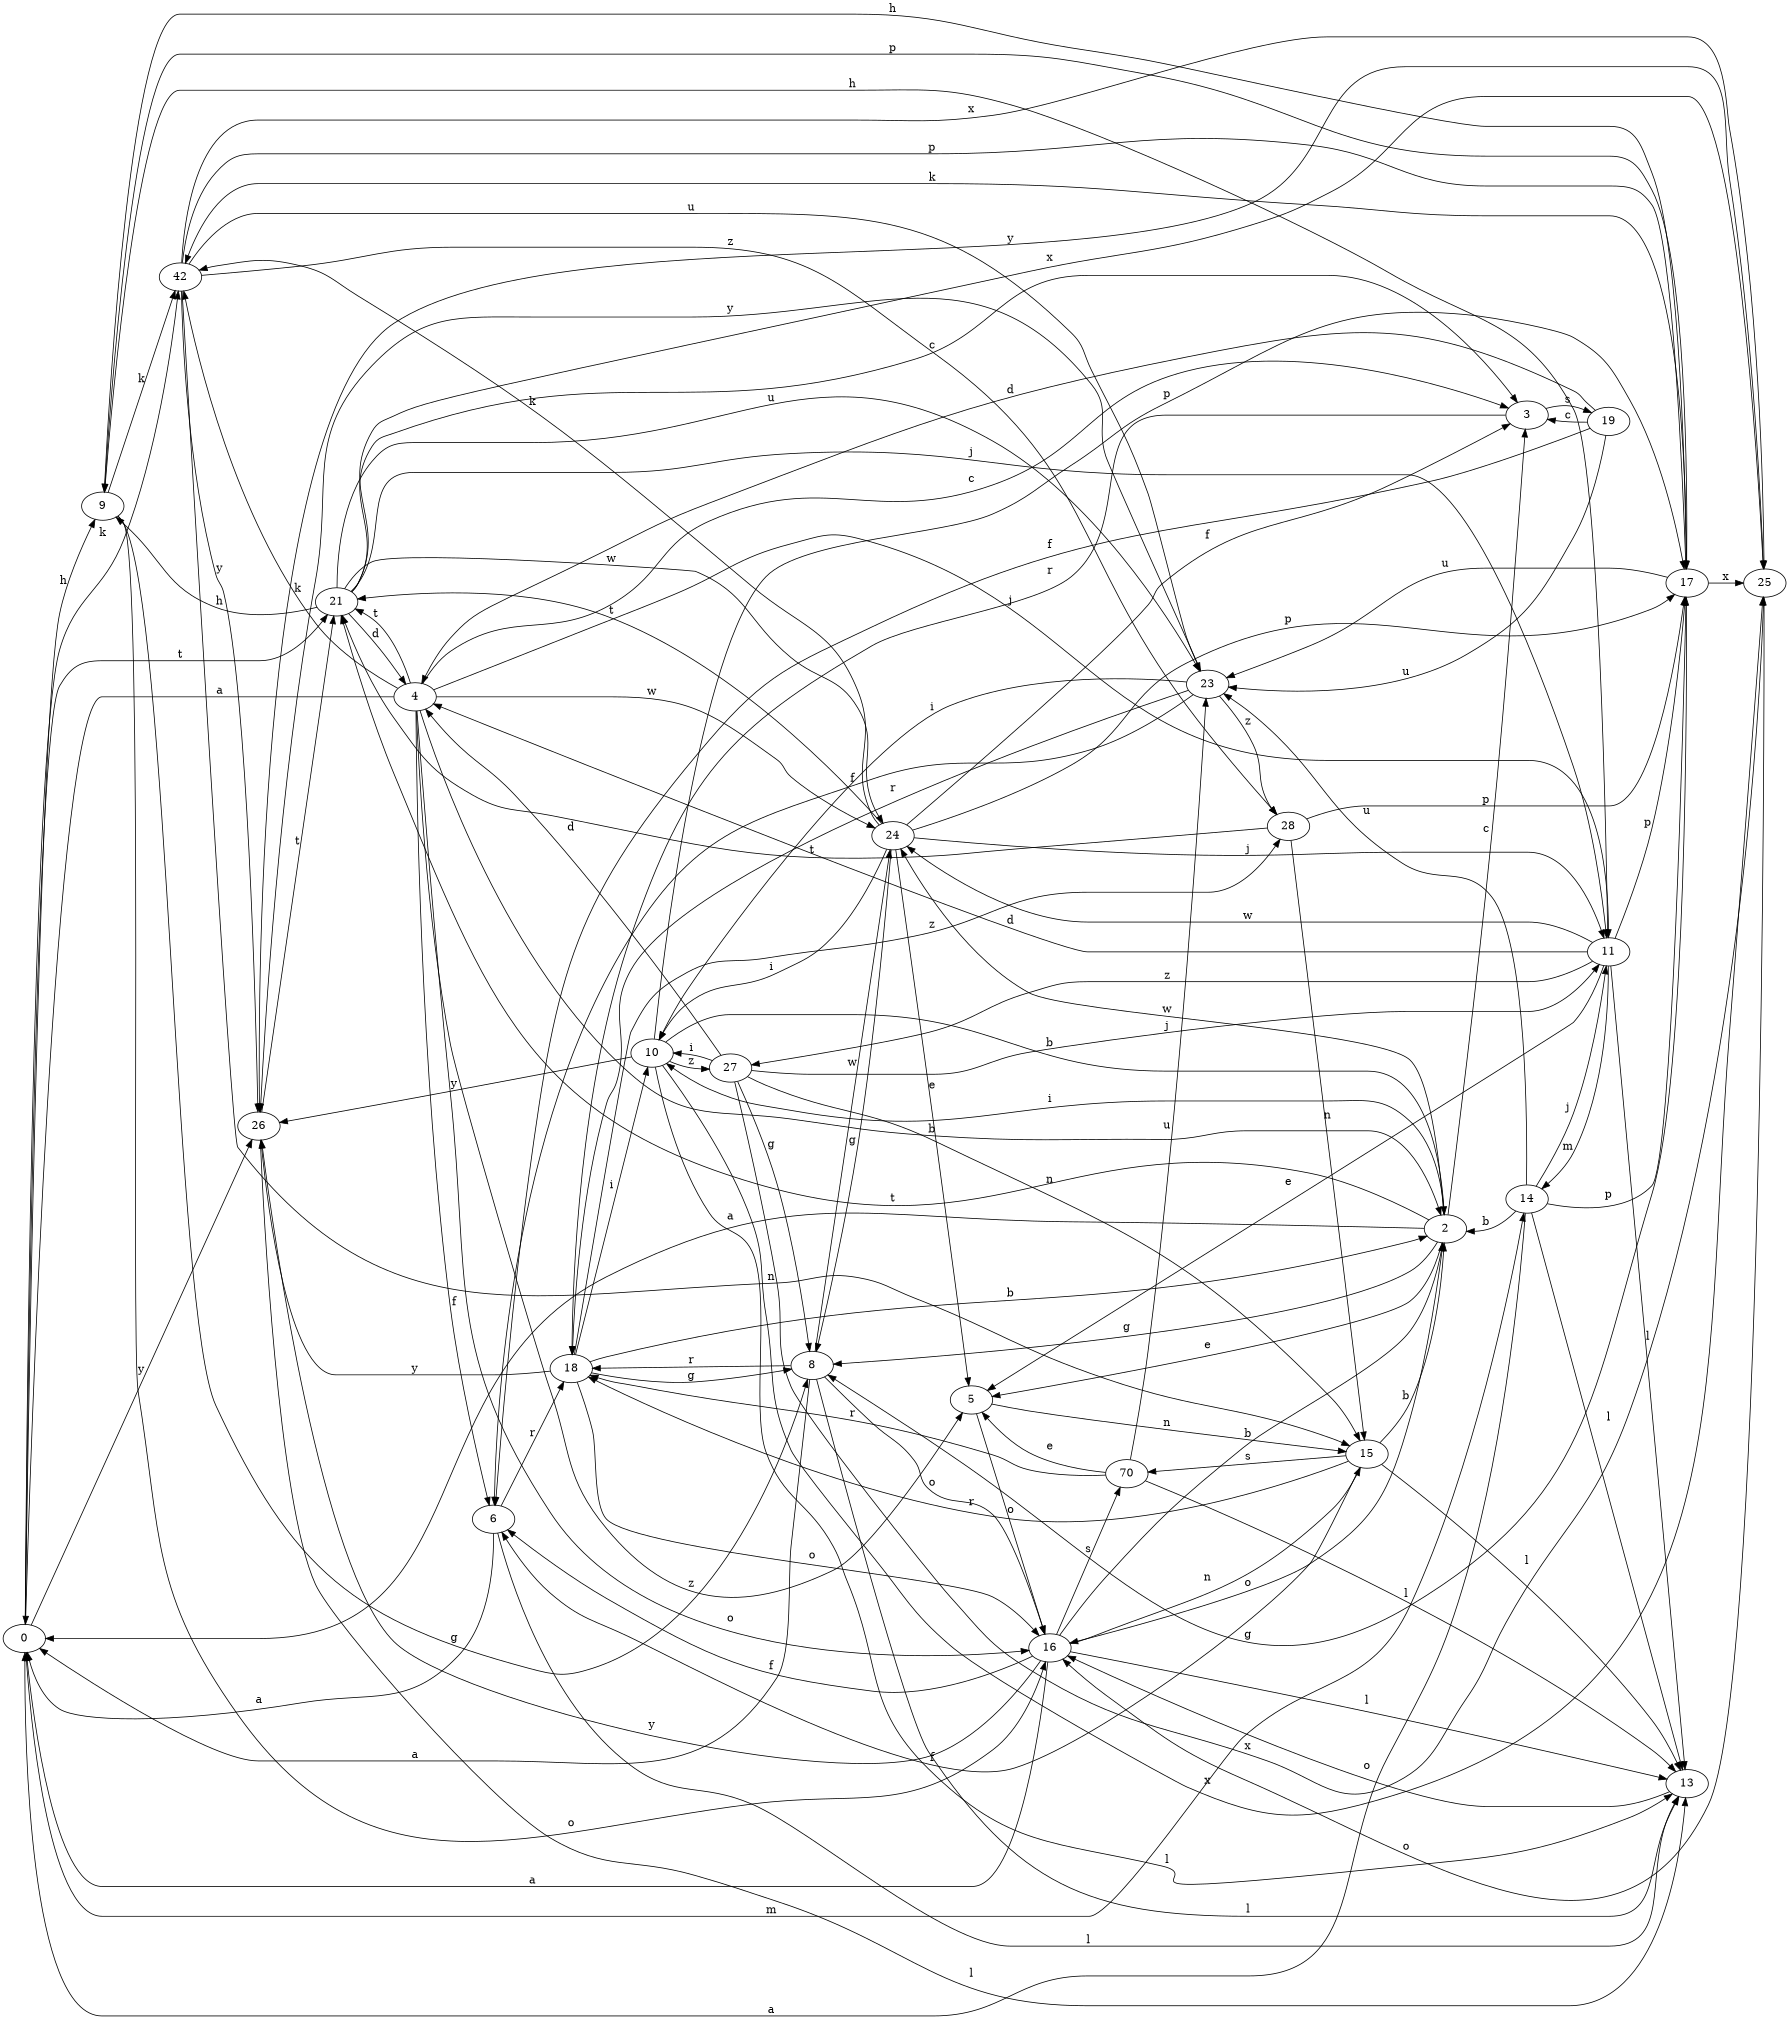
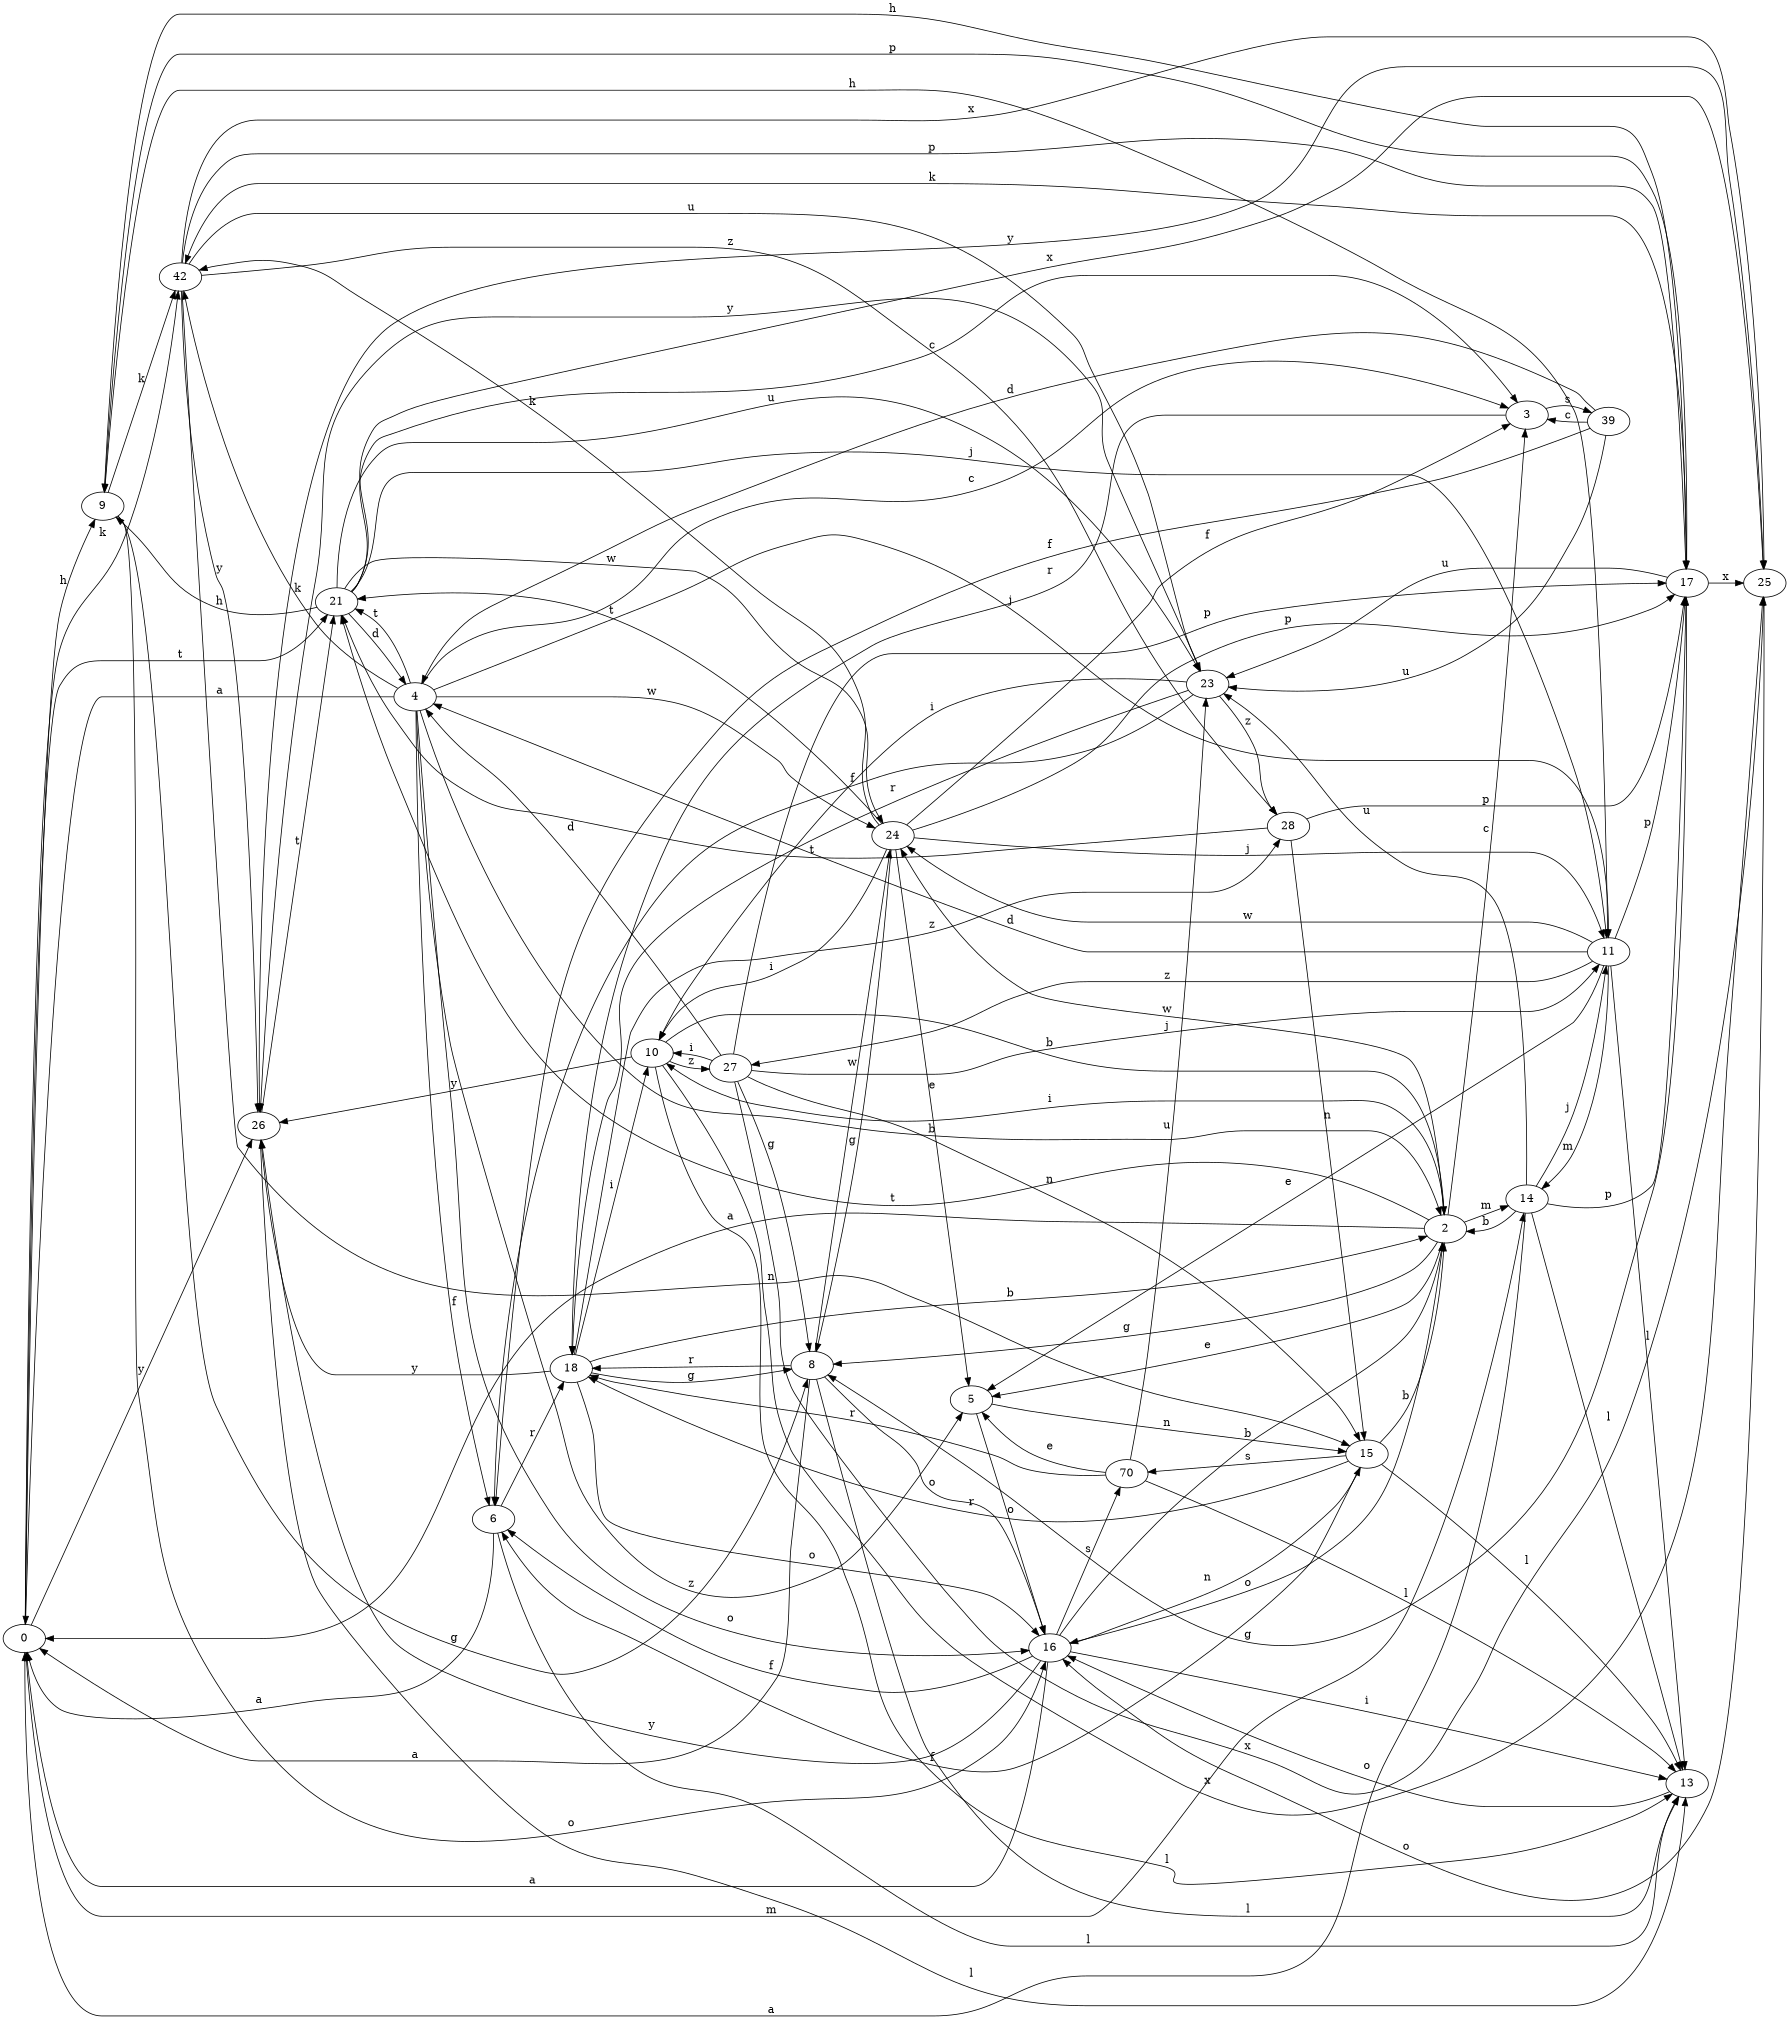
node "19": label "19" -> "39"
edge "10" -> "17": now "27" -> "17"
edge "2" -> "14": added, label "m"
edge "16" -> "13": label "l" -> "i"
